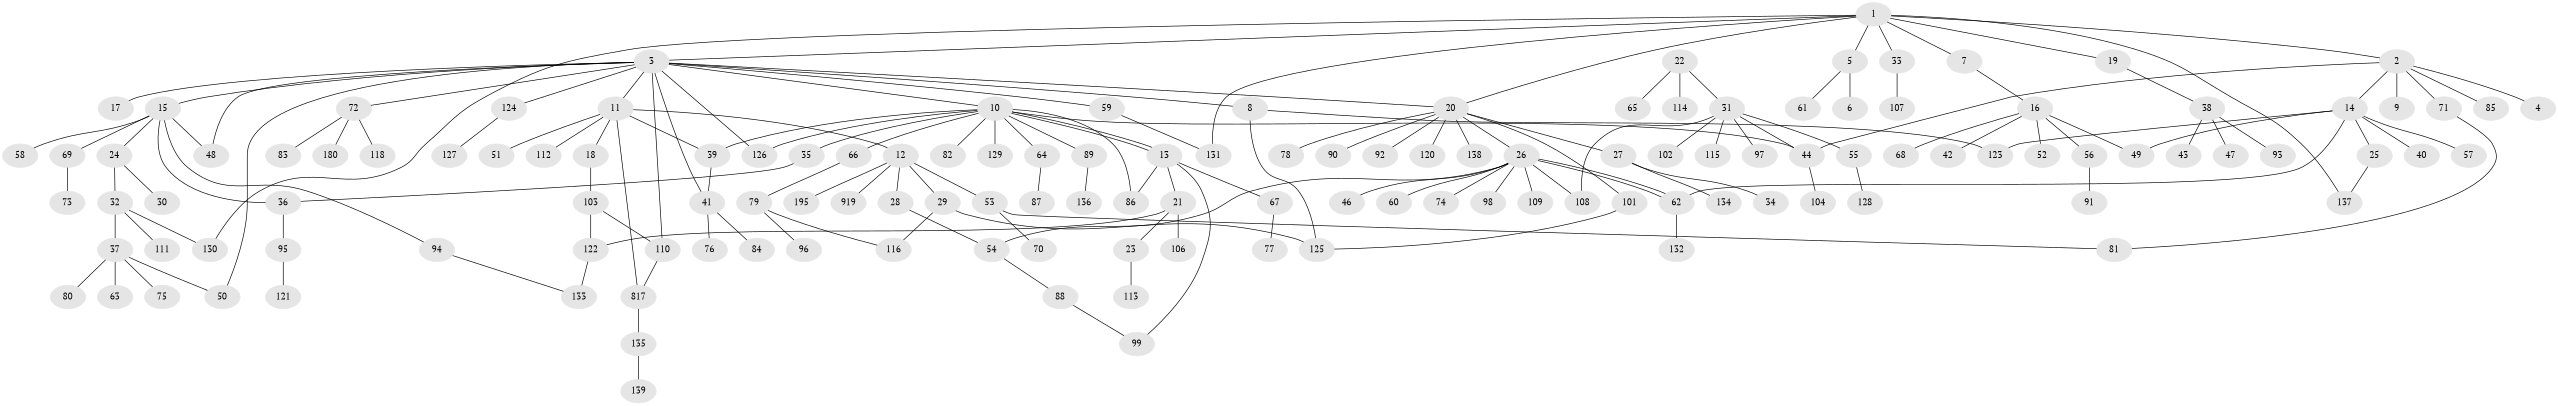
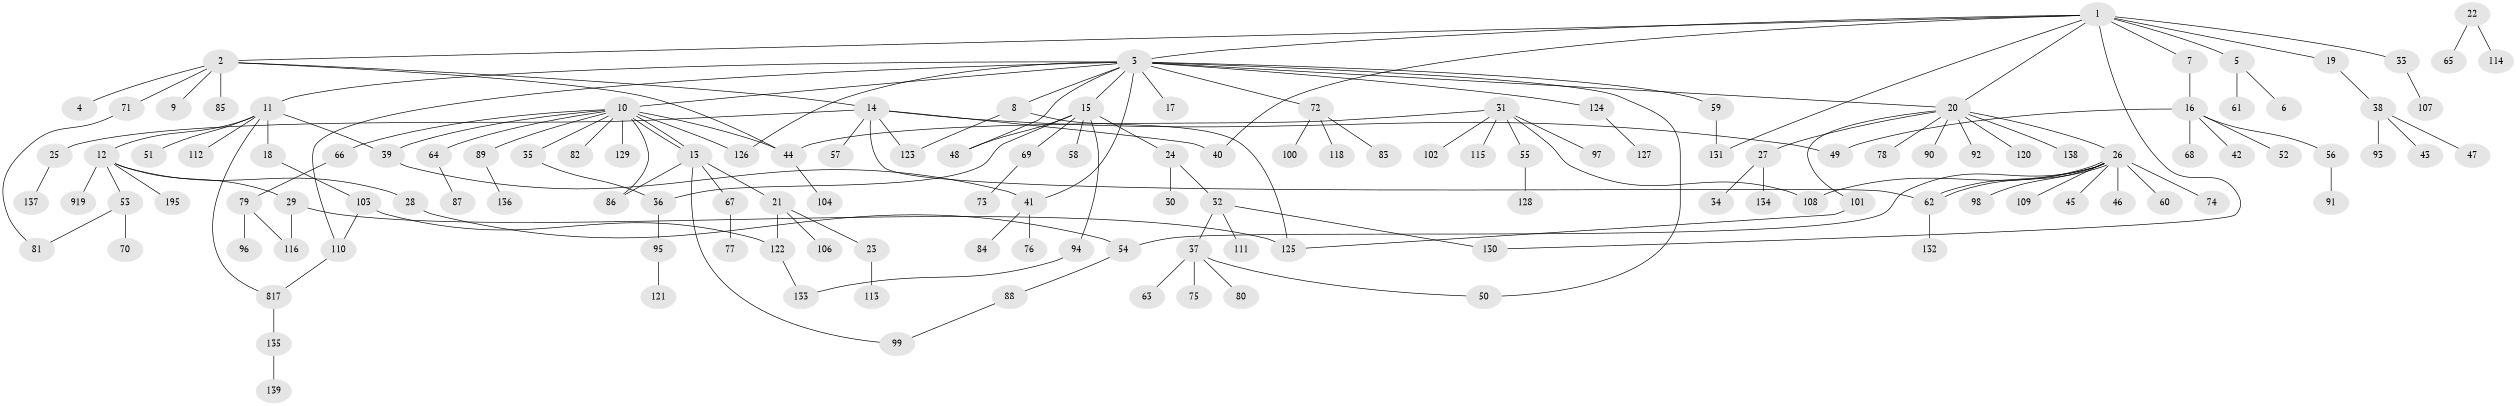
edge "1" -- "137": now "1" -- "40"
edge "22" -- "31": removed
node "180": label "180" -> "100"
node "45": added
